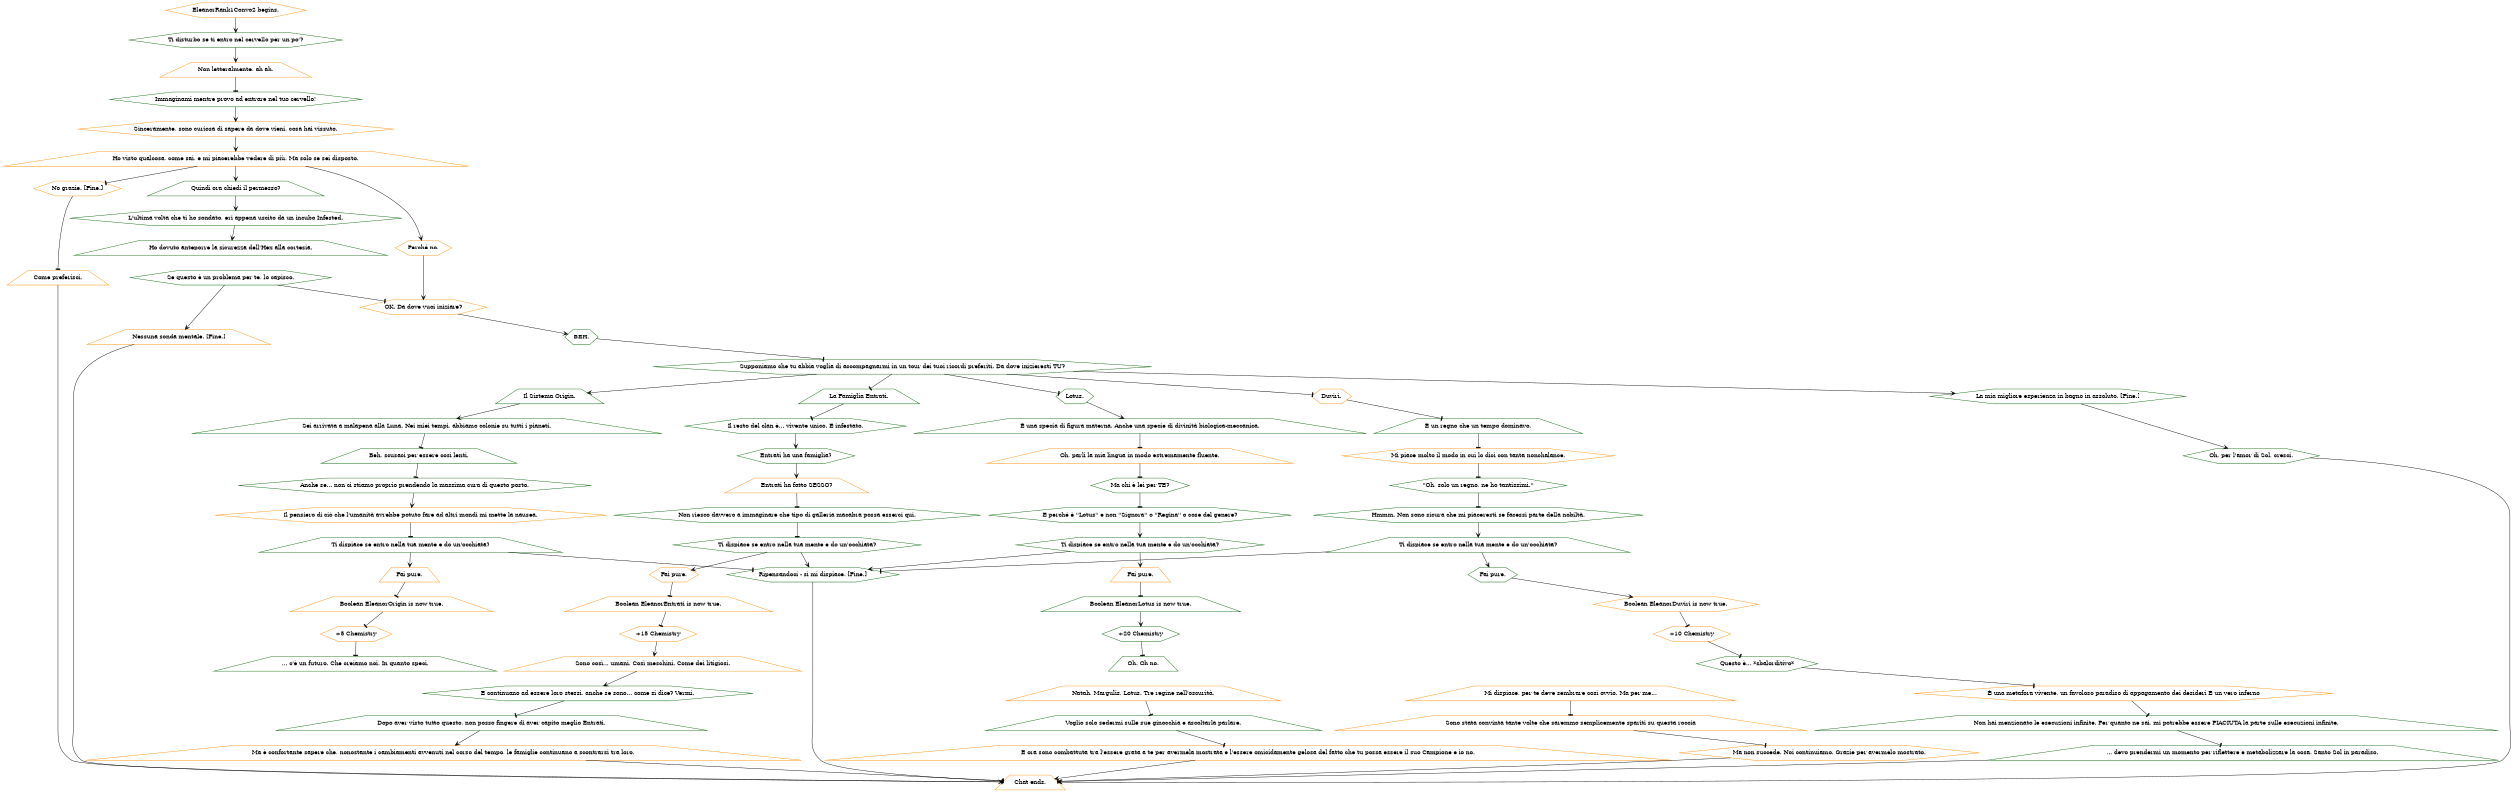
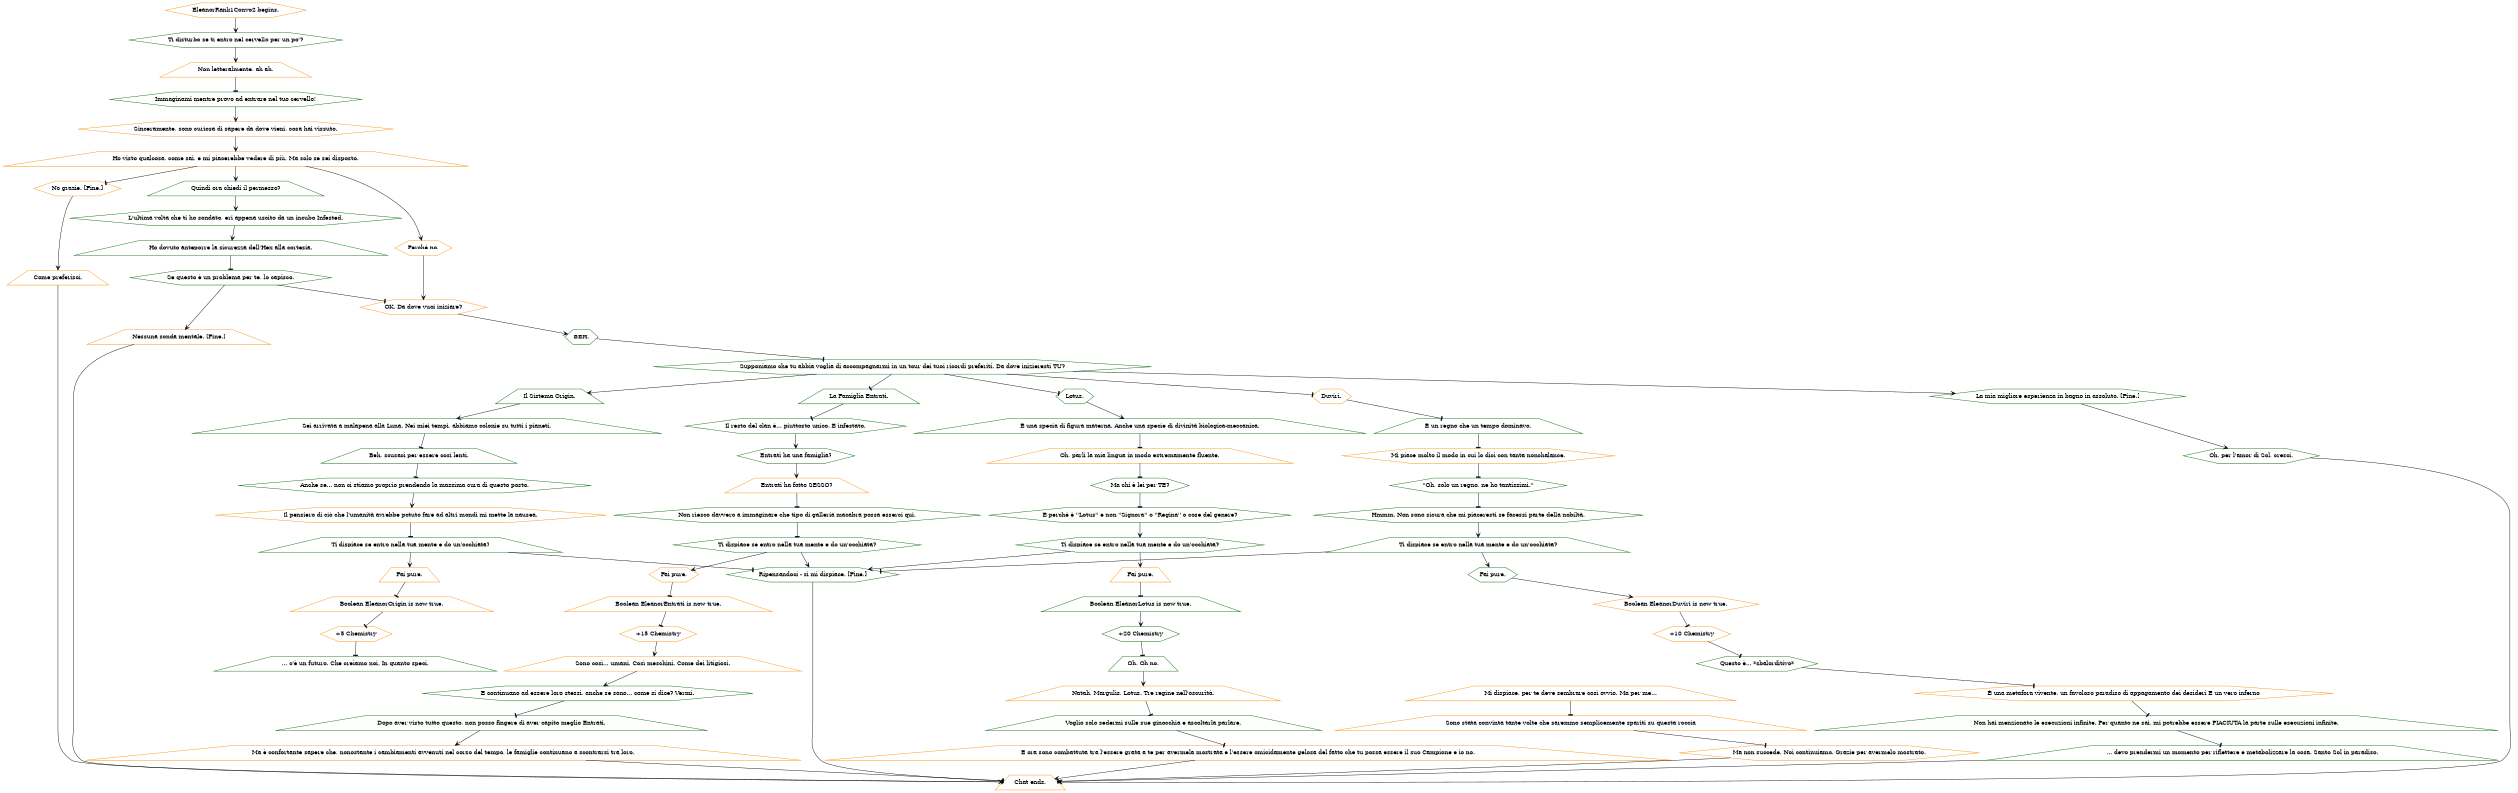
edge "No grazie. [Fine.]" -> "Come preferisci.": arrowhead tee -> vee
edge "Ho dovuto anteporre la sicurezza dell'Hex alla cortesia." -> "Se questo è un problema per te, lo capisco.": added
node "Il resto del clan è... vivente unico. E infestato.": label "Il resto del clan è... vivente unico. E infestato." -> "Il resto del clan è... piuttosto unico. E infestato."
edge "Oh. Oh no." -> "Natah, Margulis, Lotus. Tre regine nell'oscurità.": added
